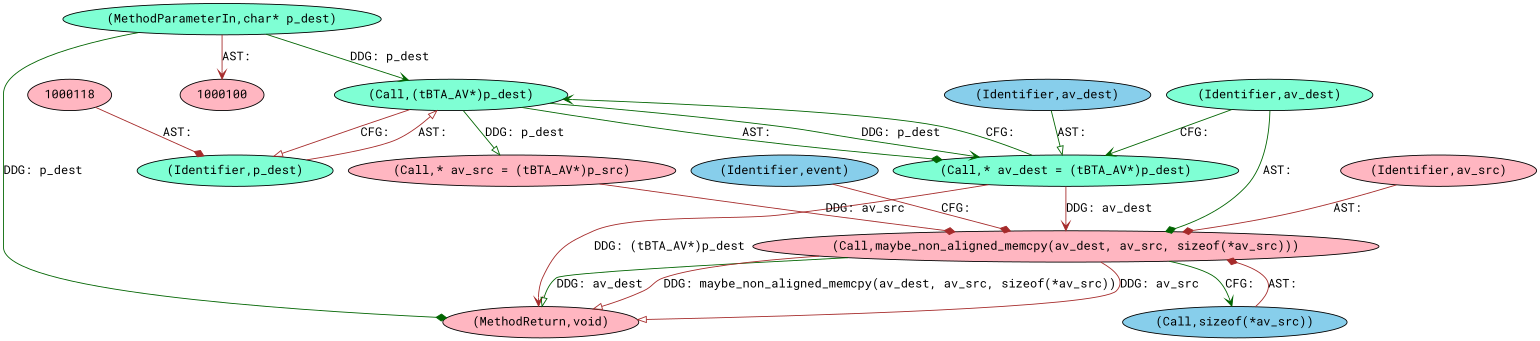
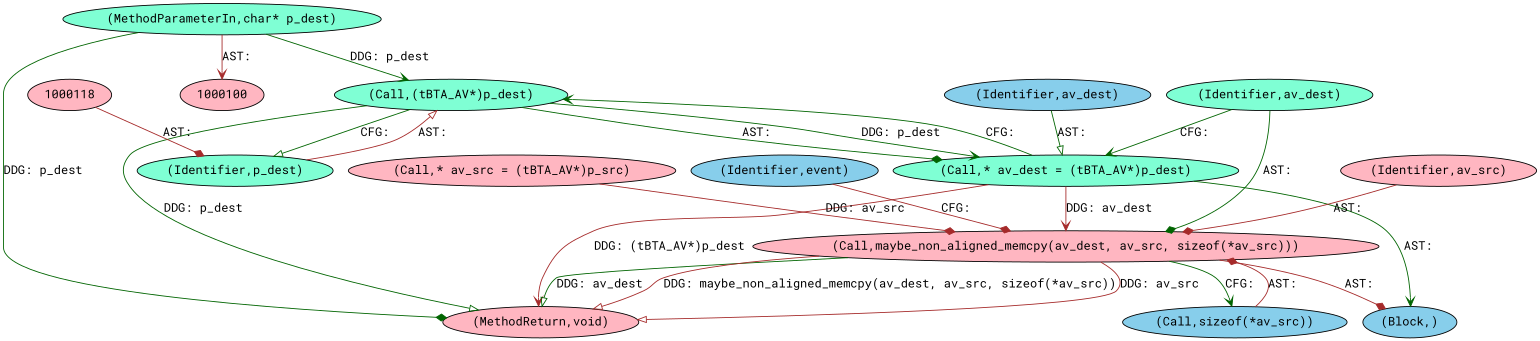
edge "(Call,(tBTA_AV*)p_dest)" -> "(Call,* av_src = (tBTA_AV*)p_src)": now "(Call,(tBTA_AV*)p_dest)" -> "(MethodReturn,void)"
edge "(Call,(tBTA_AV*)p_dest)" -> "(Identifier,p_dest)": color brown -> darkgreen
node "(Block,)": added
